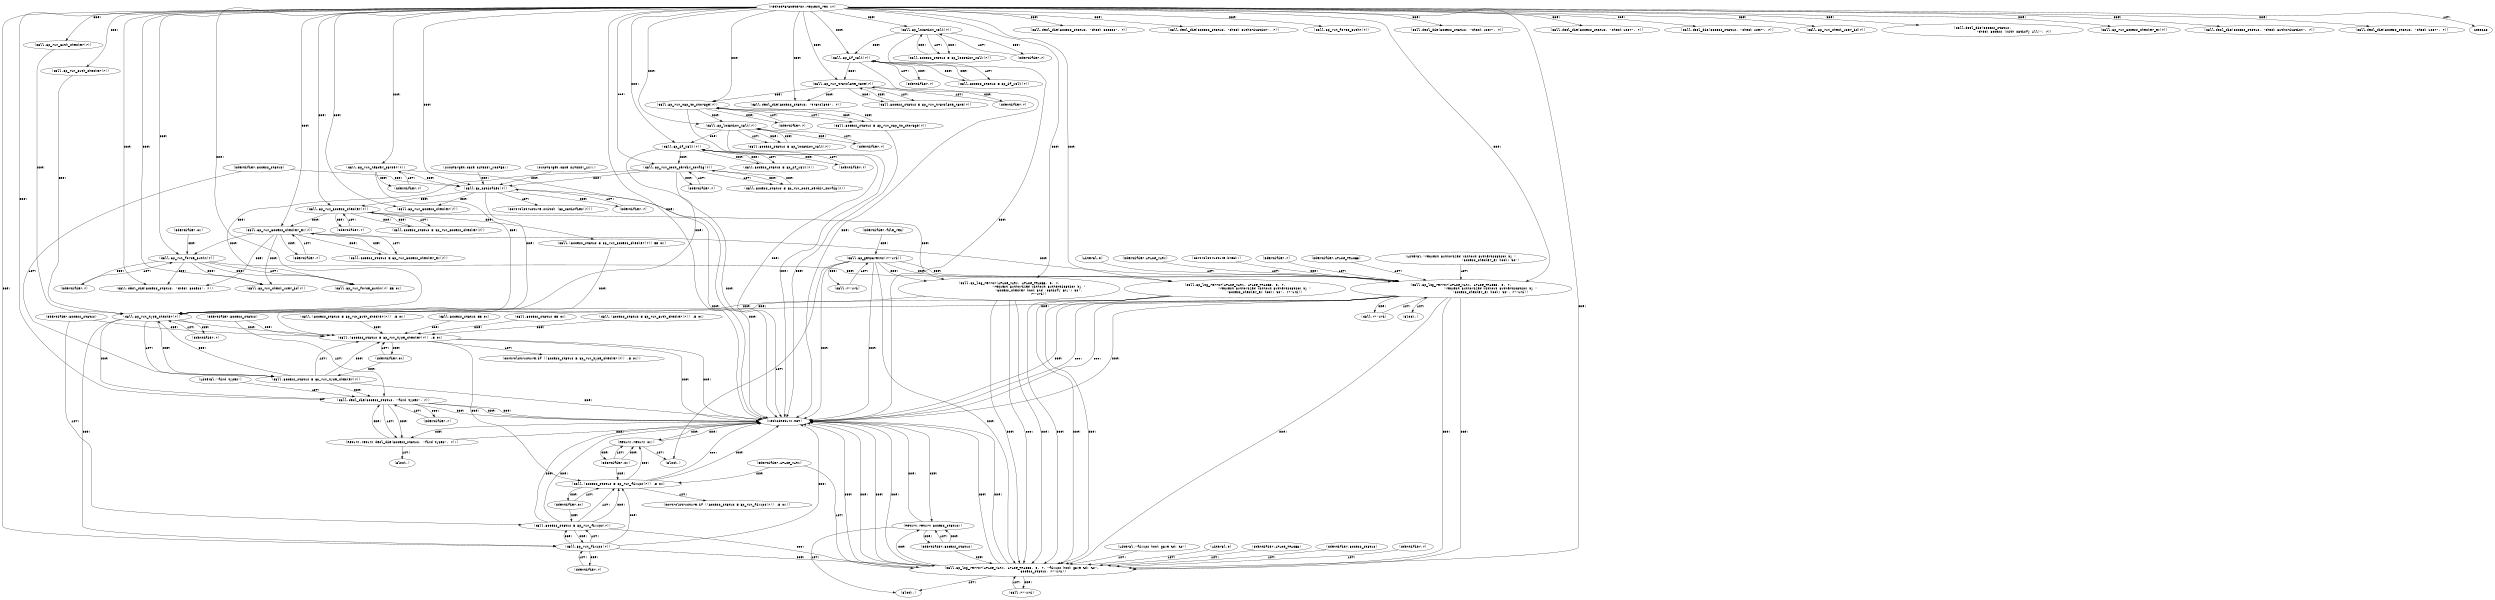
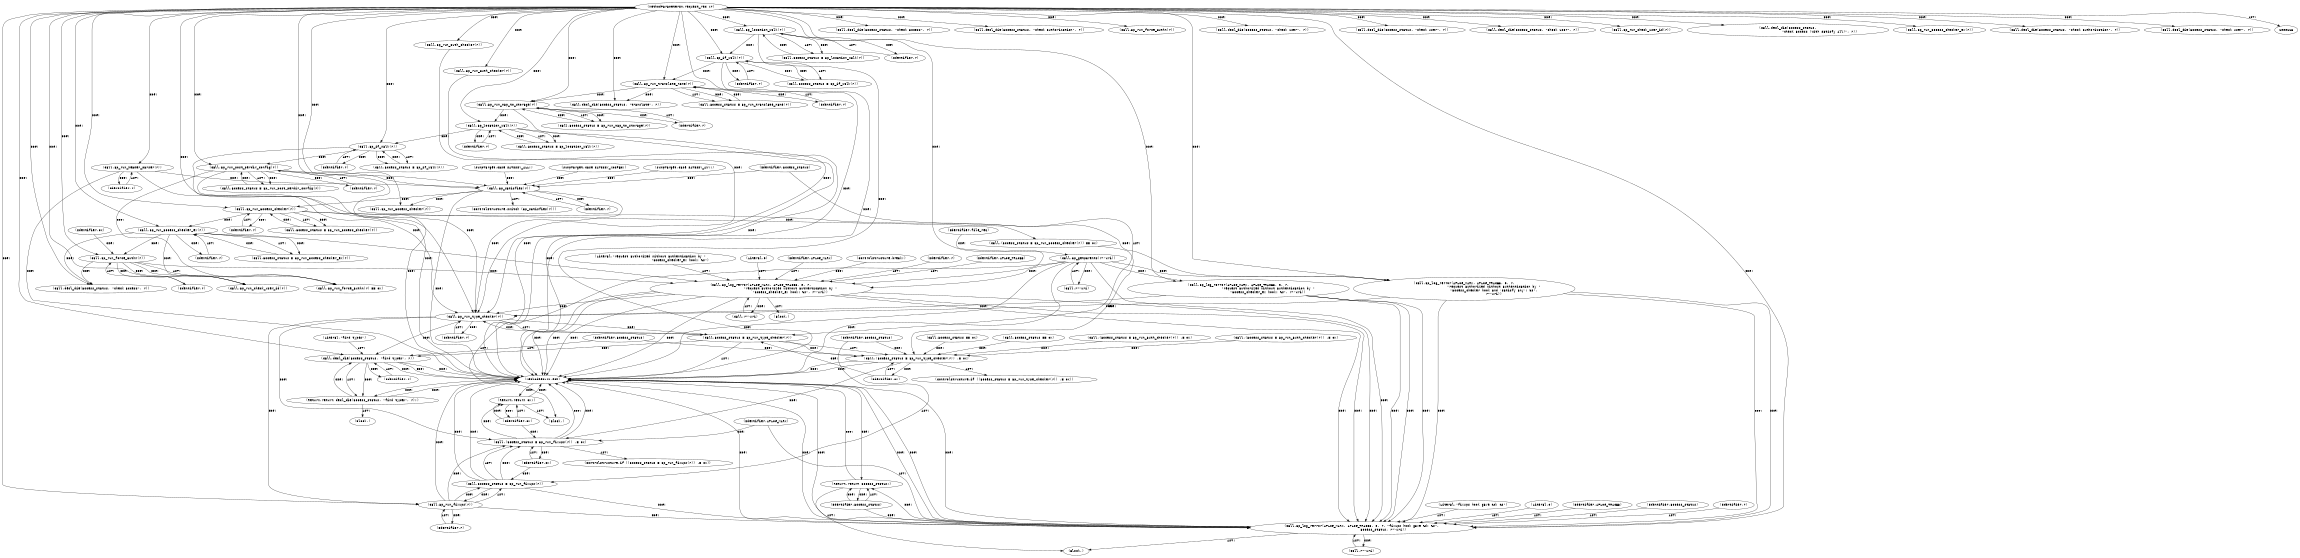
node "(JumpTarget,case SATISFY_ALL:)": added
edge "(Call,access_status = ap_run_map_to_storage(r))" -> "(MethodReturn,RET)": now "(Call,ap_run_post_perdir_config(r))" -> "(MethodReturn,RET)"
edge "(Call,ap_run_type_checker(r))" -> "(Call,(access_status = ap_run_type_checker(r)) != OK)": now "(Call,ap_run_type_checker(r))" -> "(Call,(access_status = ap_run_fixups(r)) != OK)"
edge "(Call,access_status = ap_run_type_checker(r))" -> "(MethodReturn,RET)": label "DDG: " -> "AST: "
